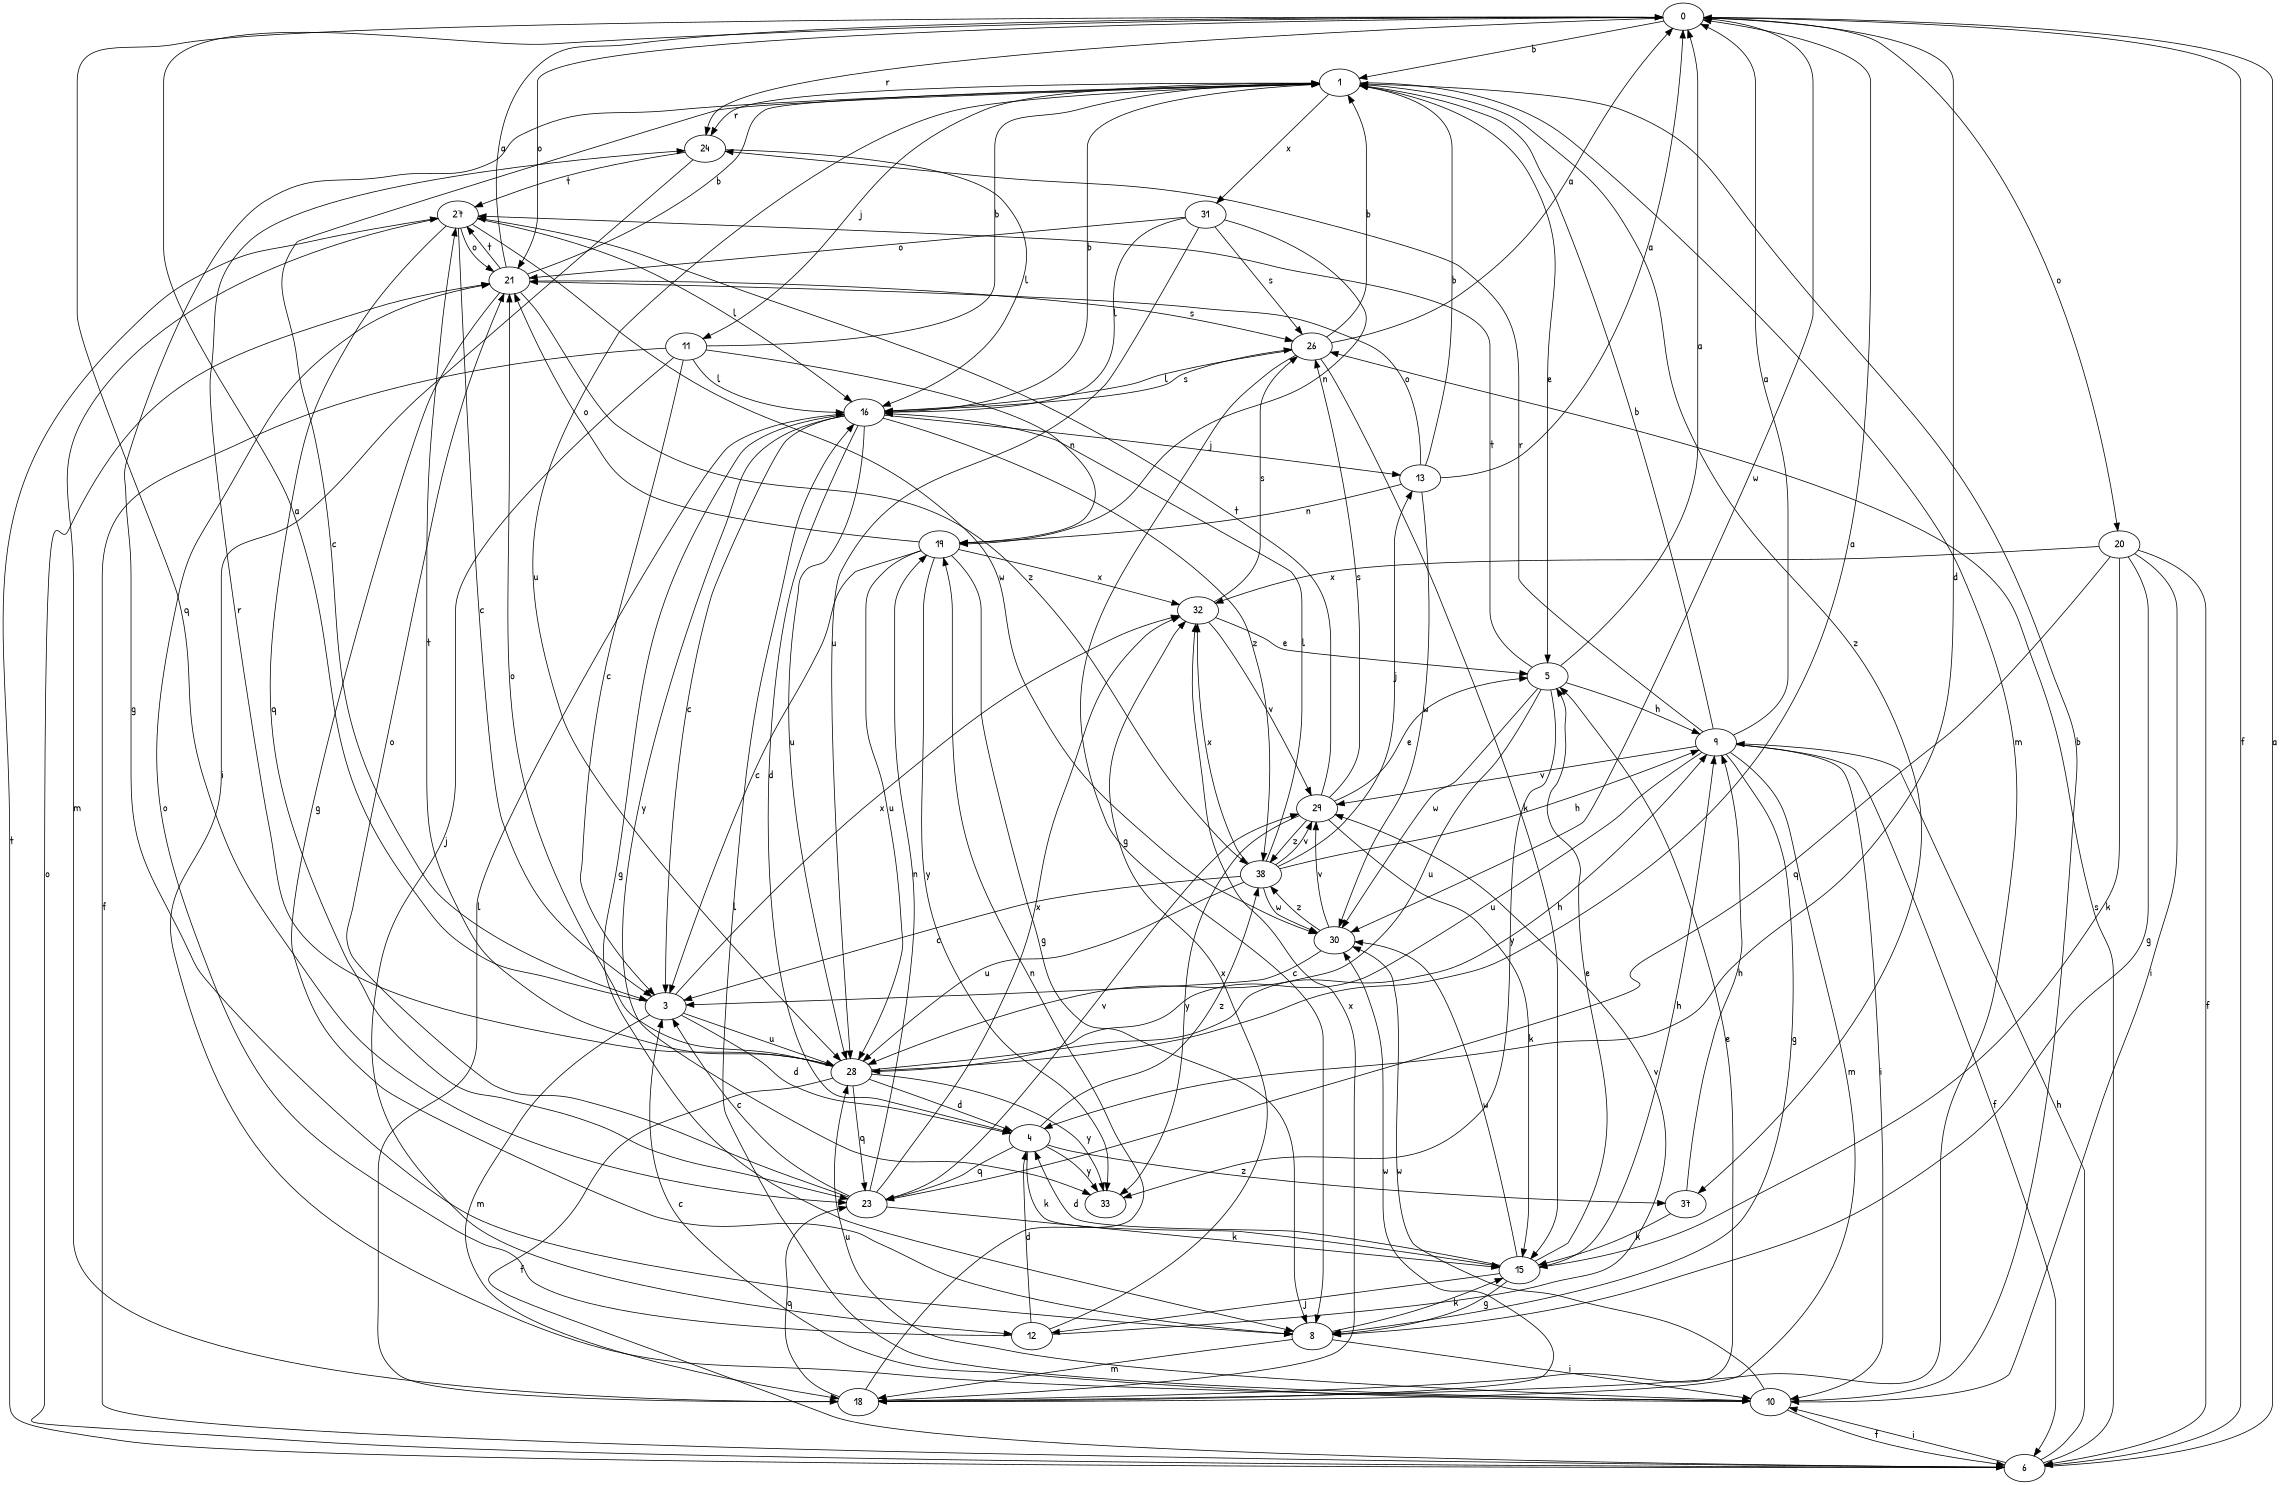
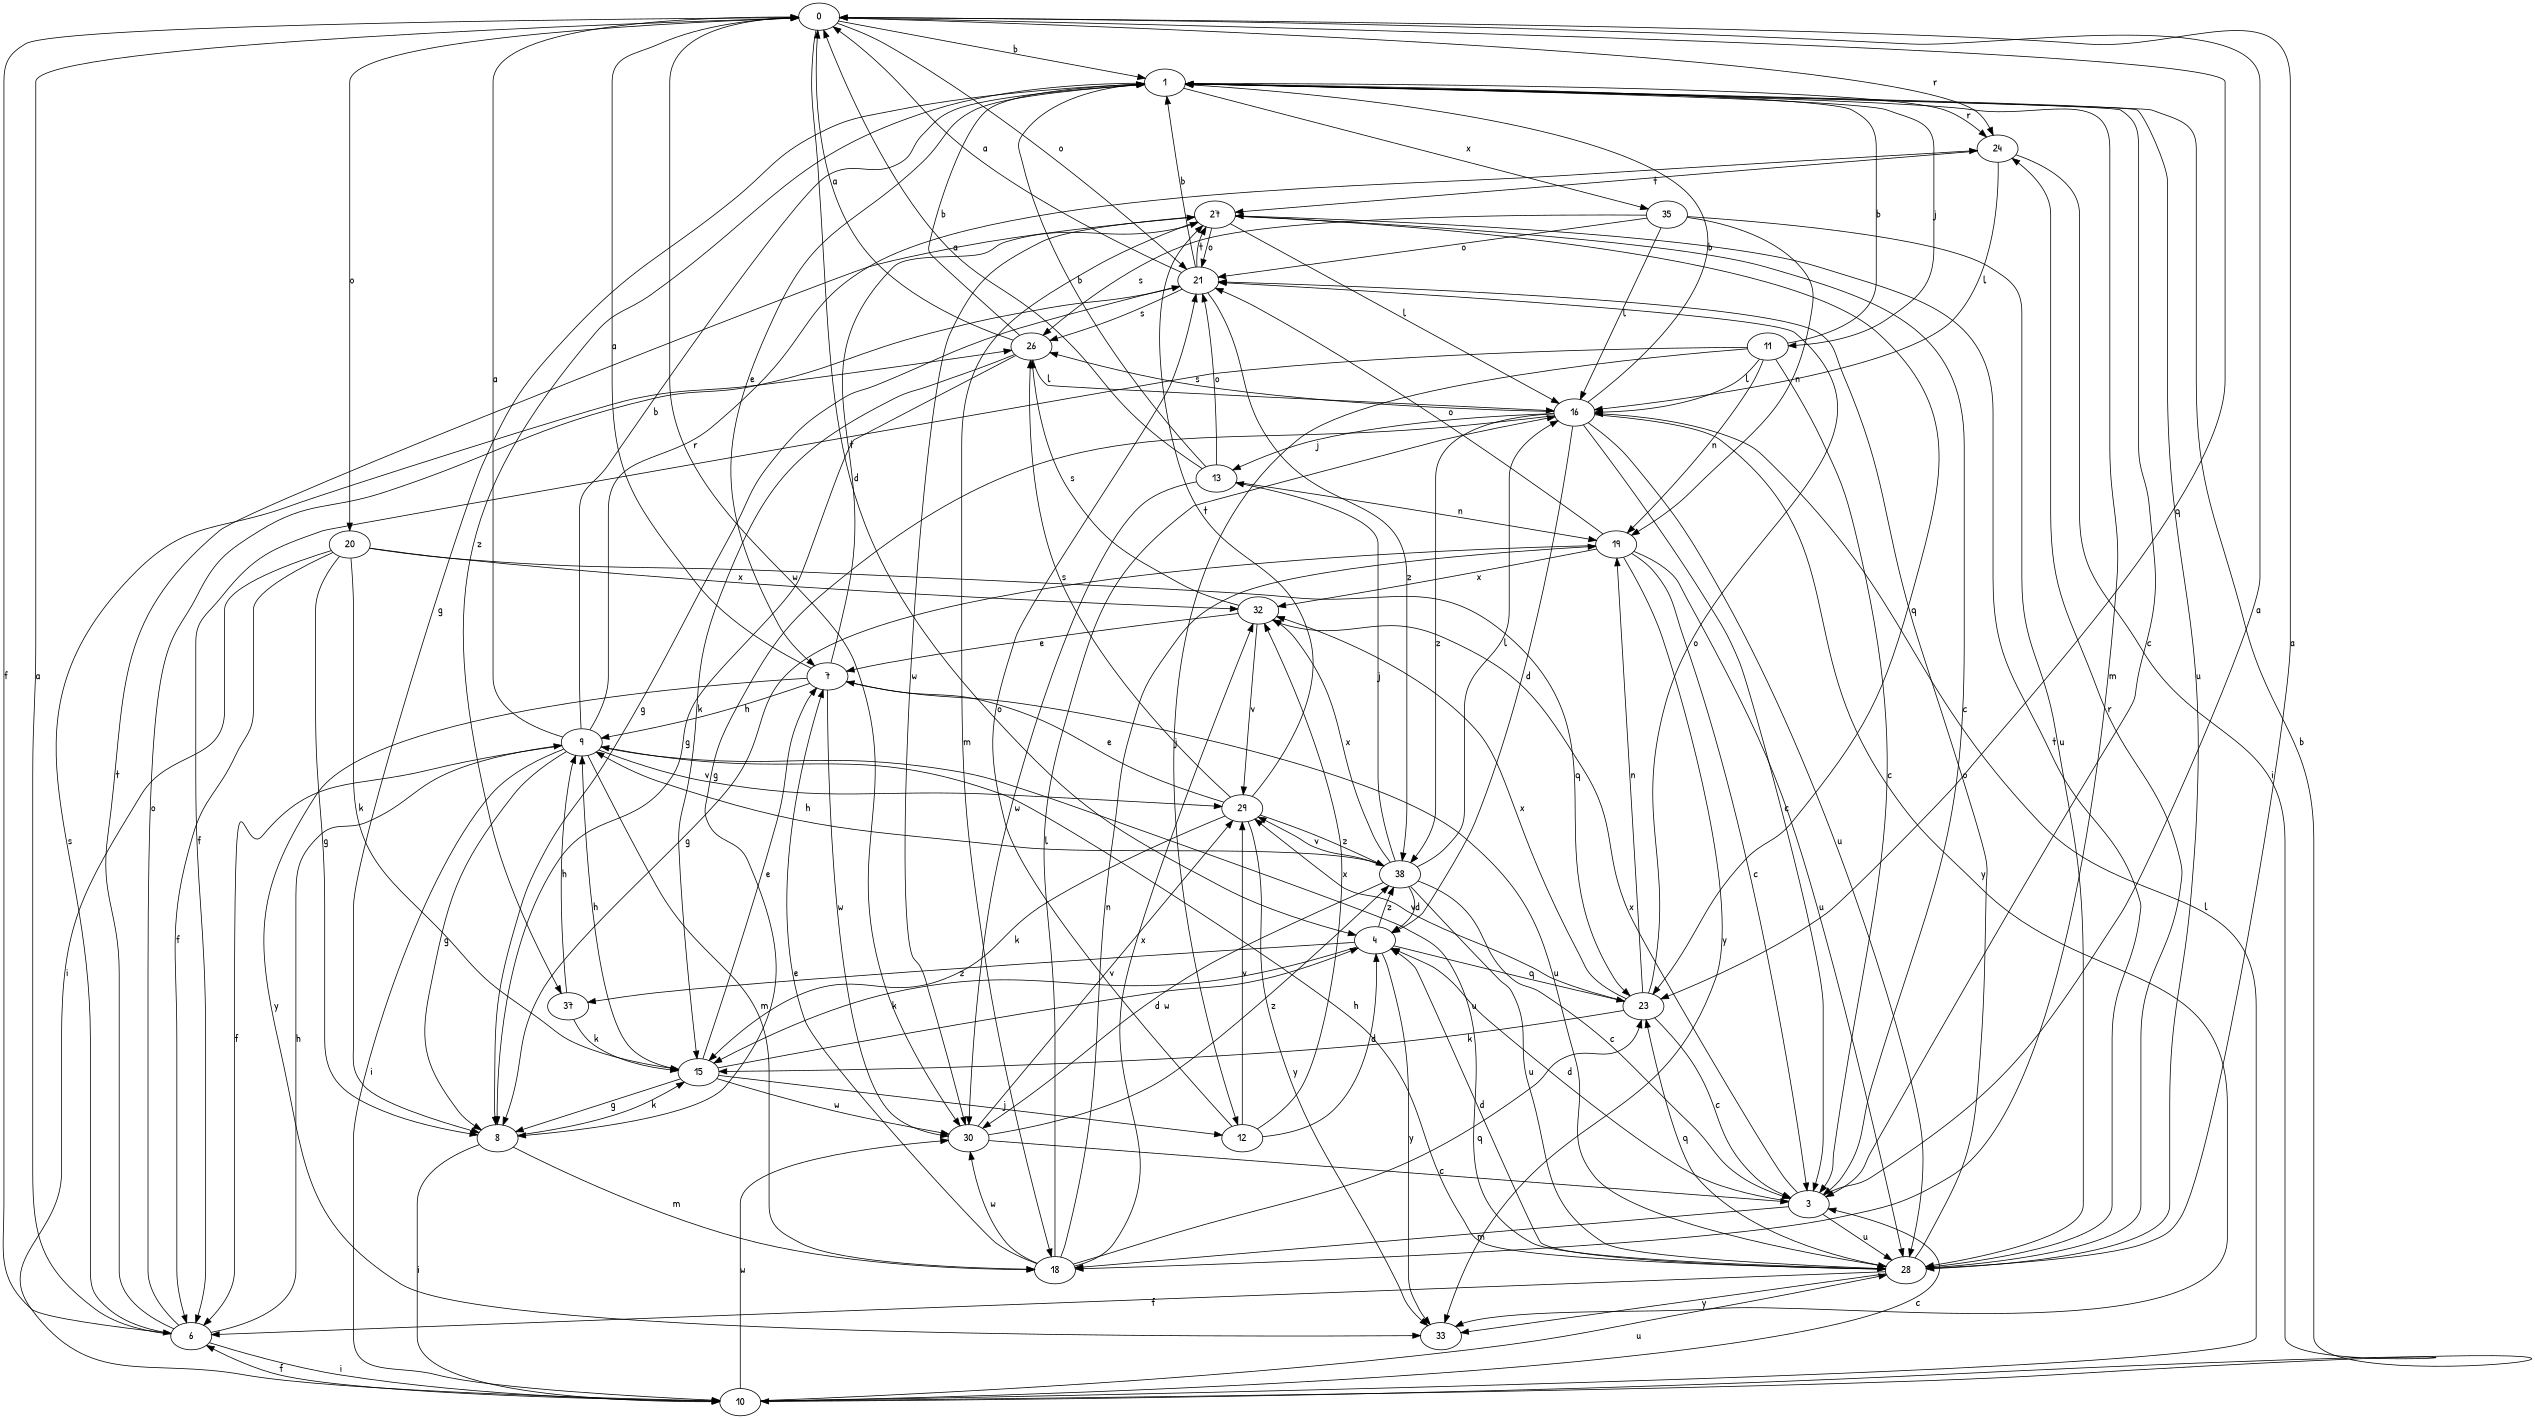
node "31": label "31" -> "35"
node "5": label "5" -> "7"
edge "38" -> "4": added, label "d"
